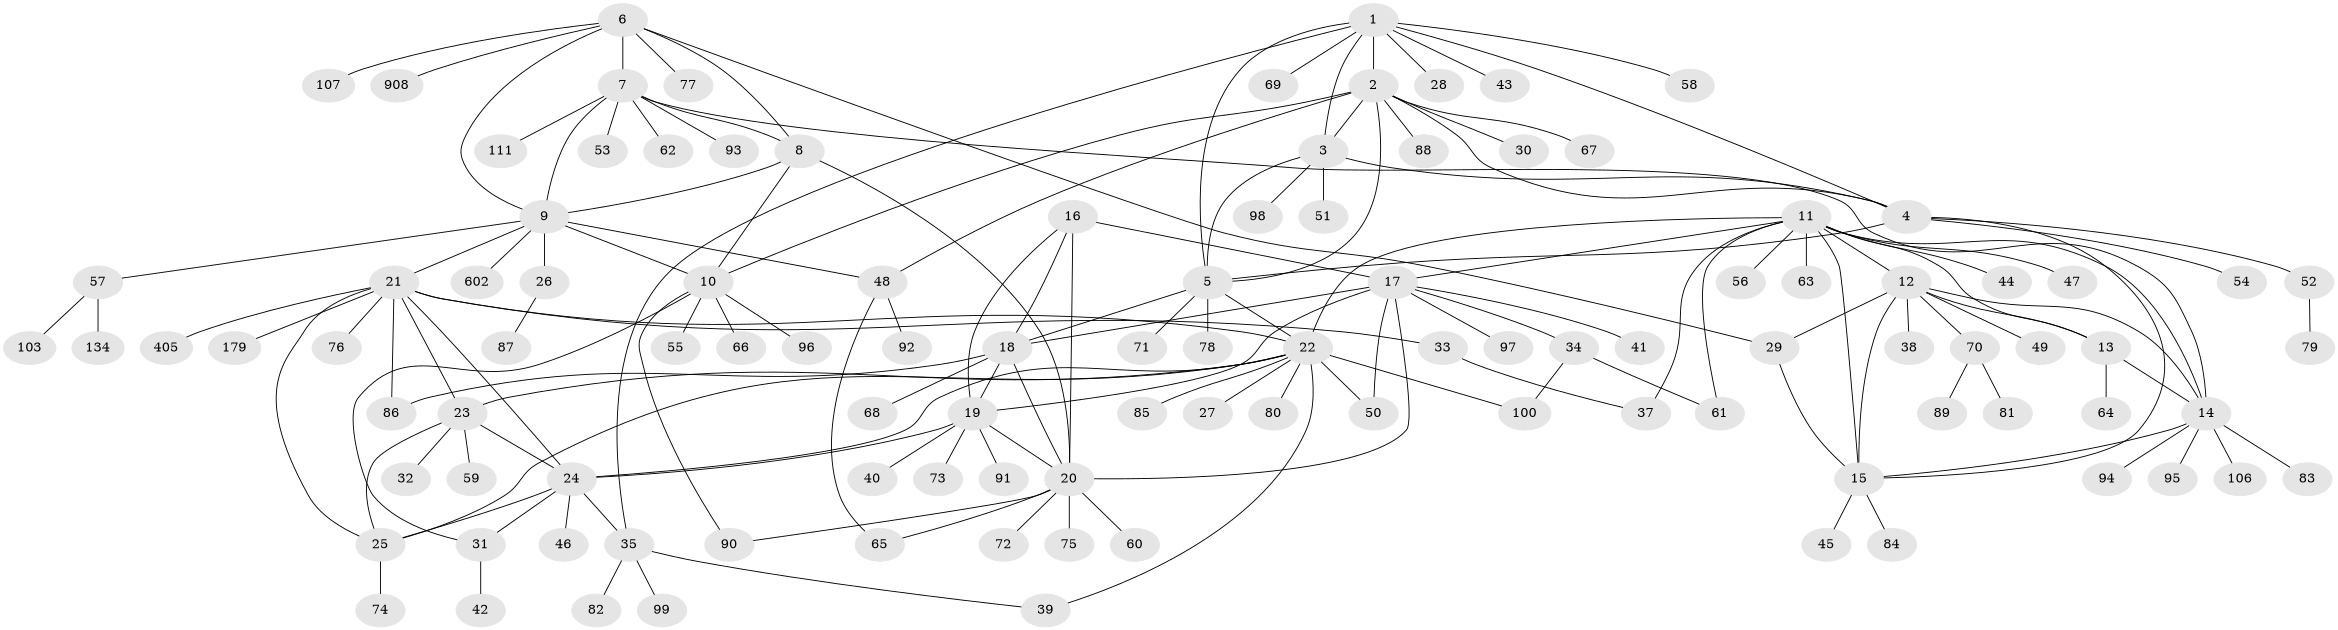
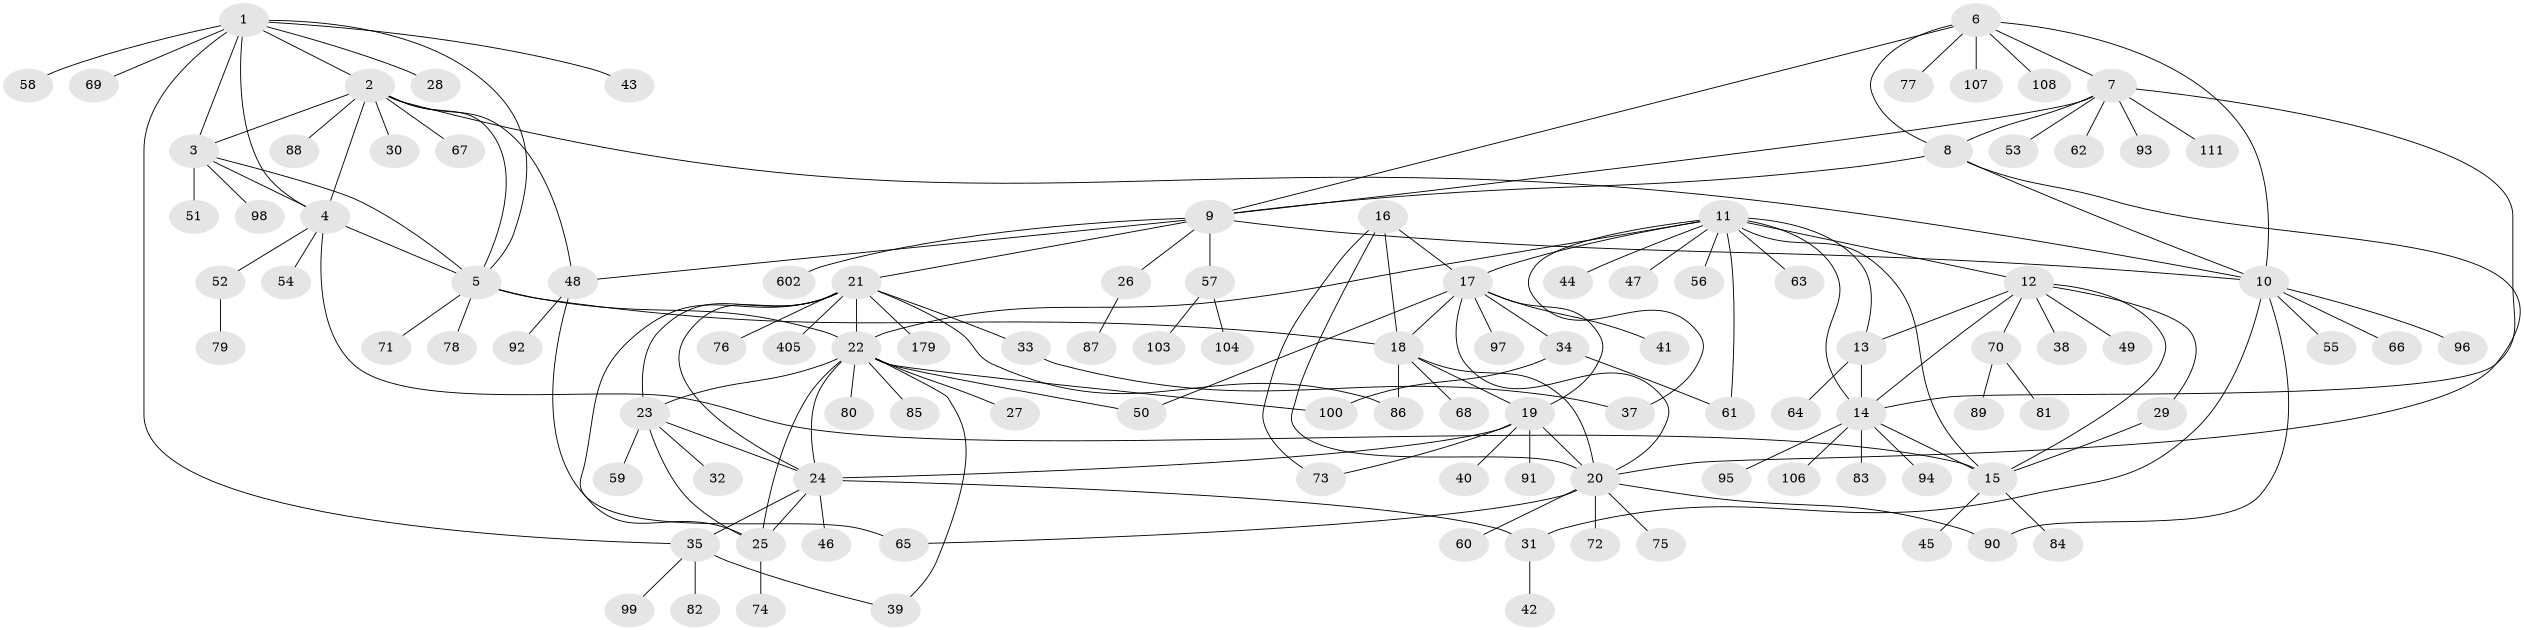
node "908": label "908" -> "108"
edge "6" -- "29": now "6" -- "10"
edge "16" -- "19": now "16" -- "73"
node "134": label "134" -> "104"
